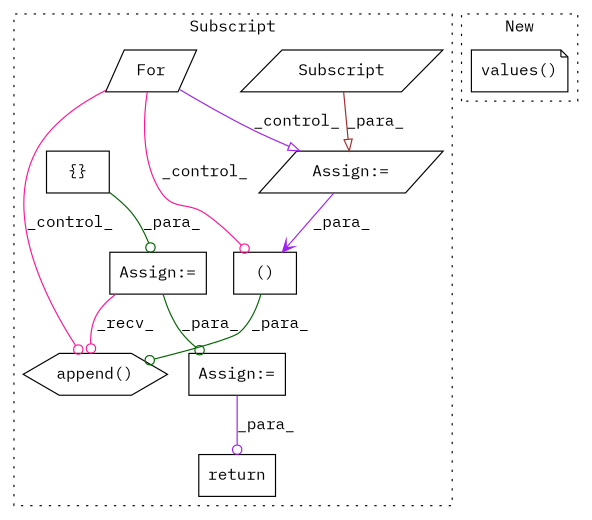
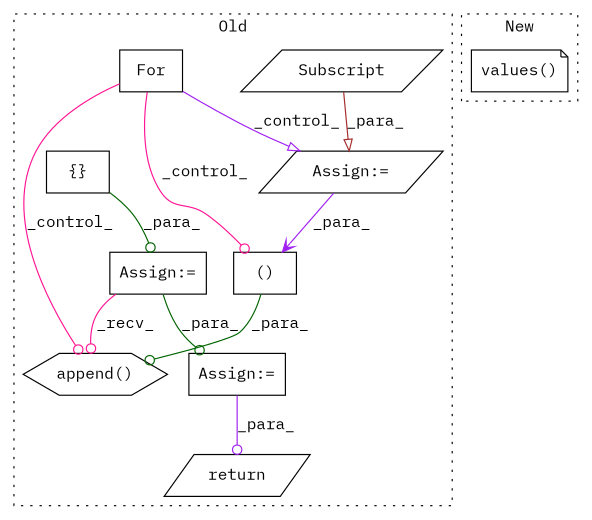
cluster "Subscript": label "Subscript" -> "Old"
node "For": shape parallelogram -> box
node "return": shape box -> parallelogram
